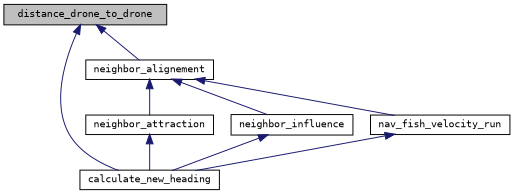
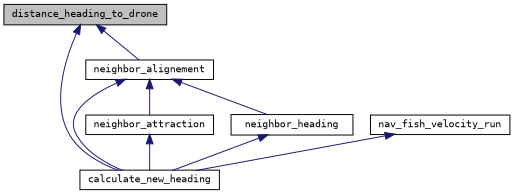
node "distance_drone_to_drone": label "distance_drone_to_drone" -> "distance_heading_to_drone"
edge "nav_fish_velocity_run" -> "neighbor_alignement": now "calculate_new_heading" -> "neighbor_alignement"
node "neighbor_influence": label "neighbor_influence" -> "neighbor_heading"
